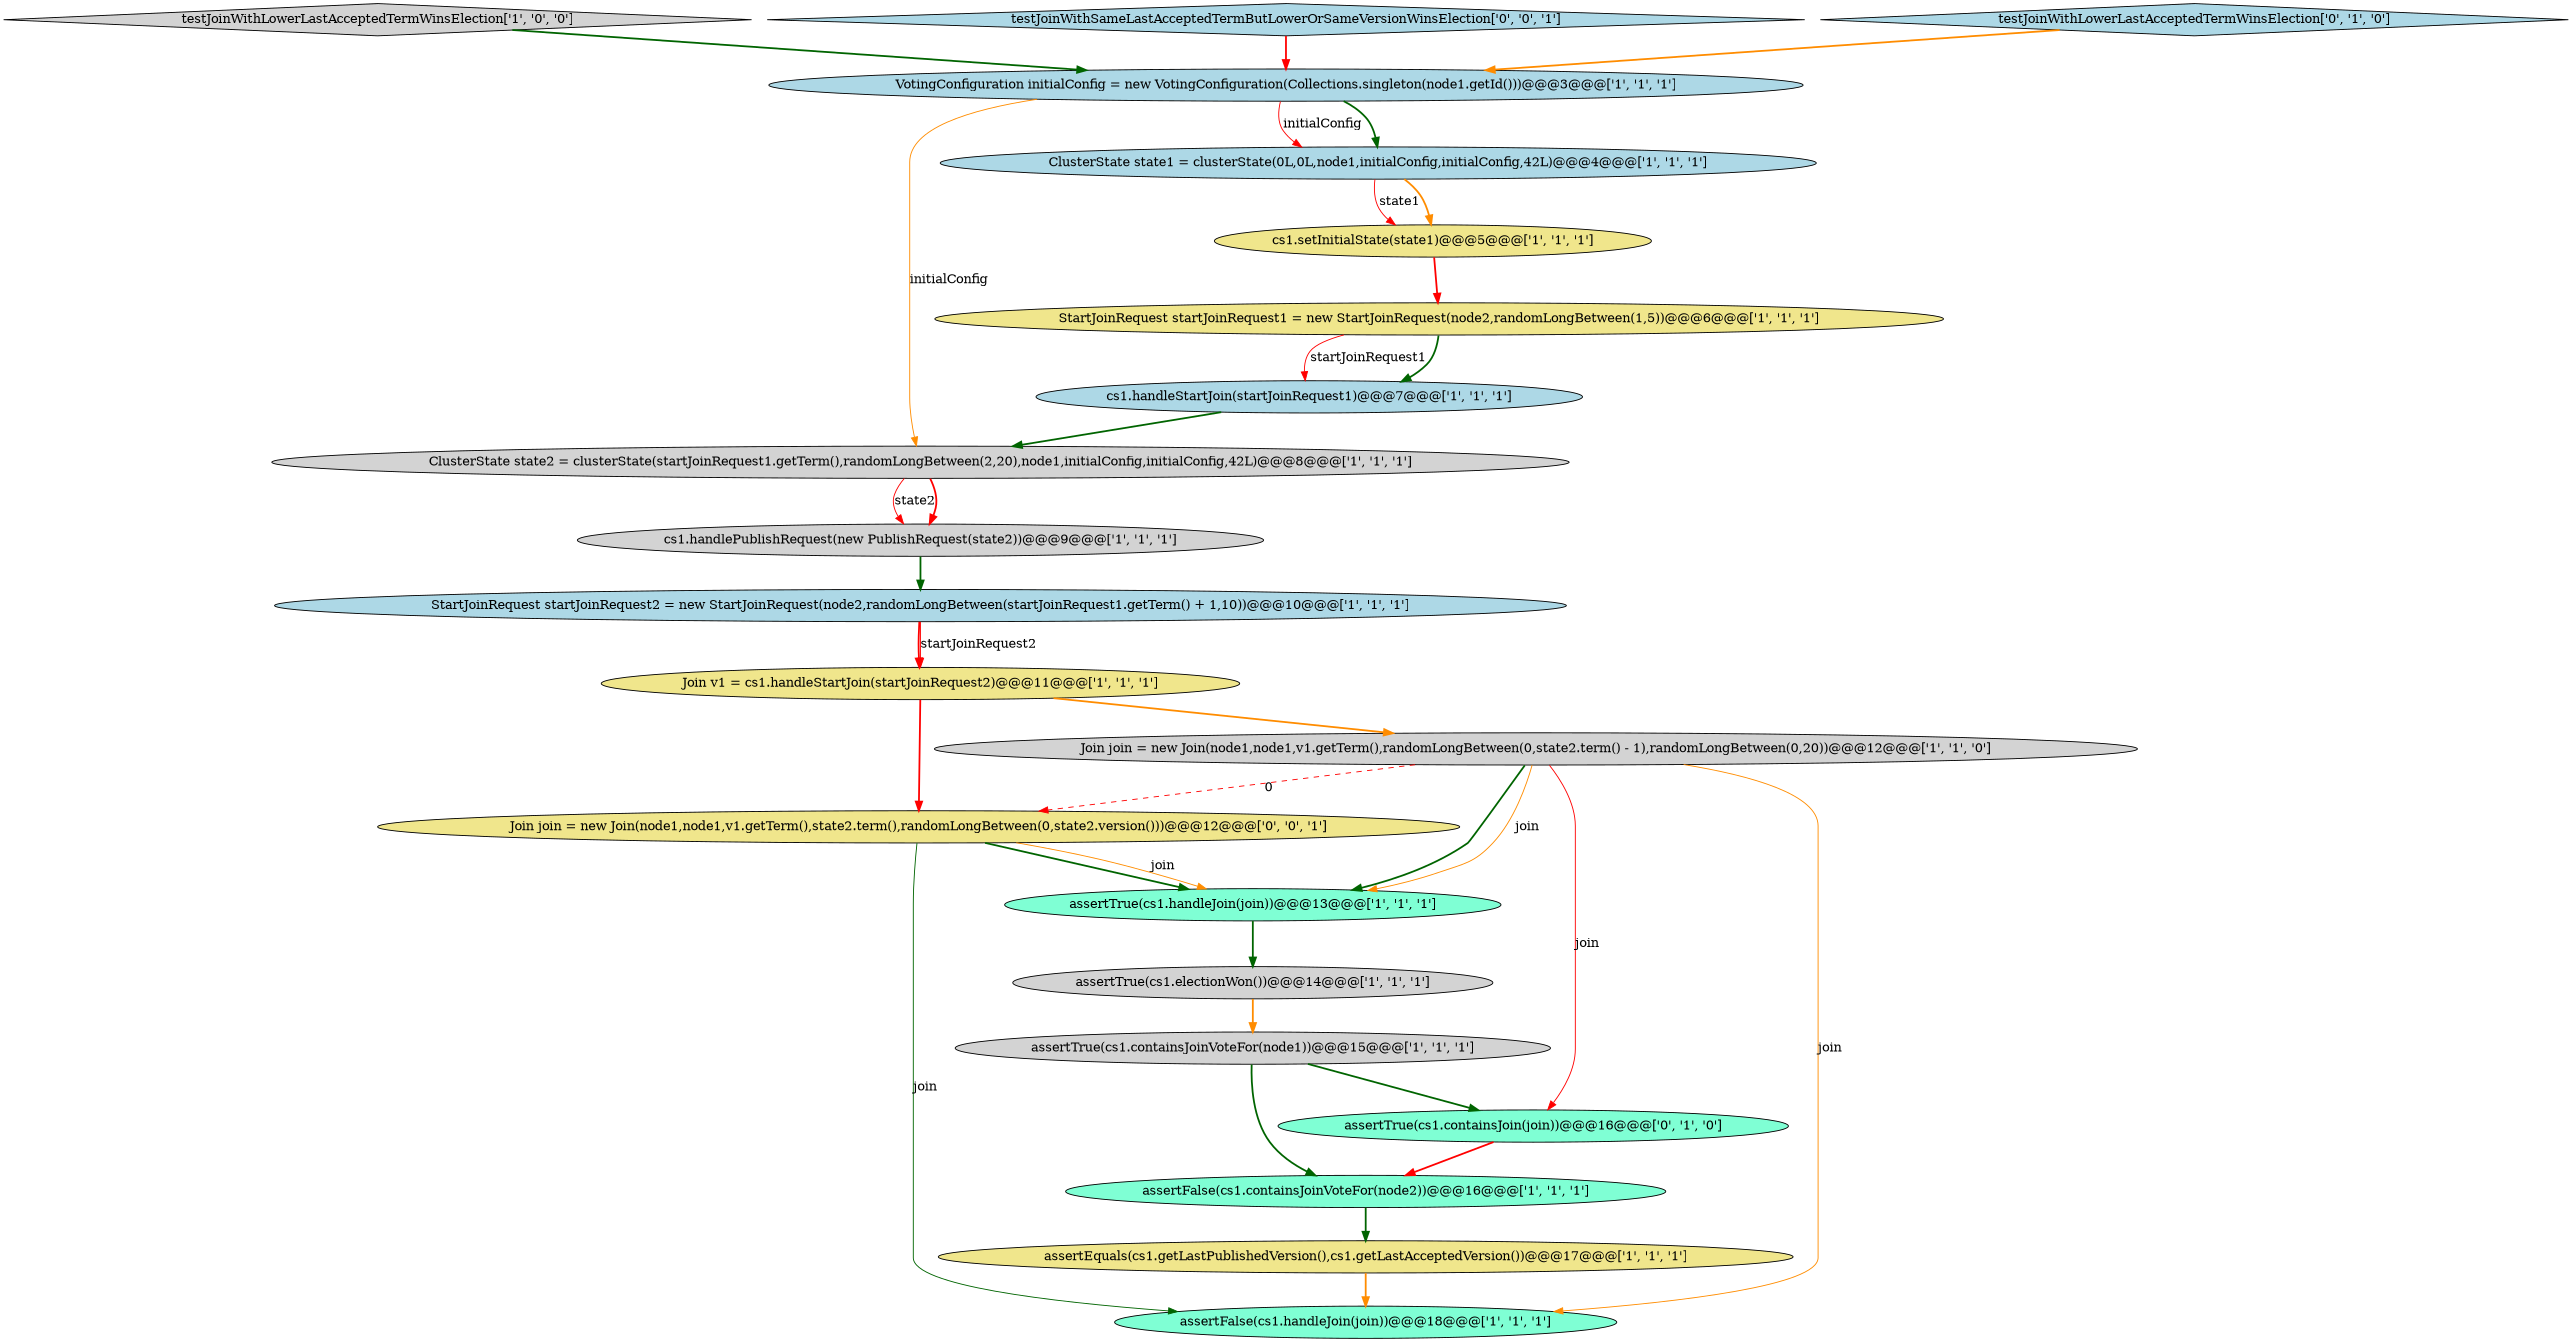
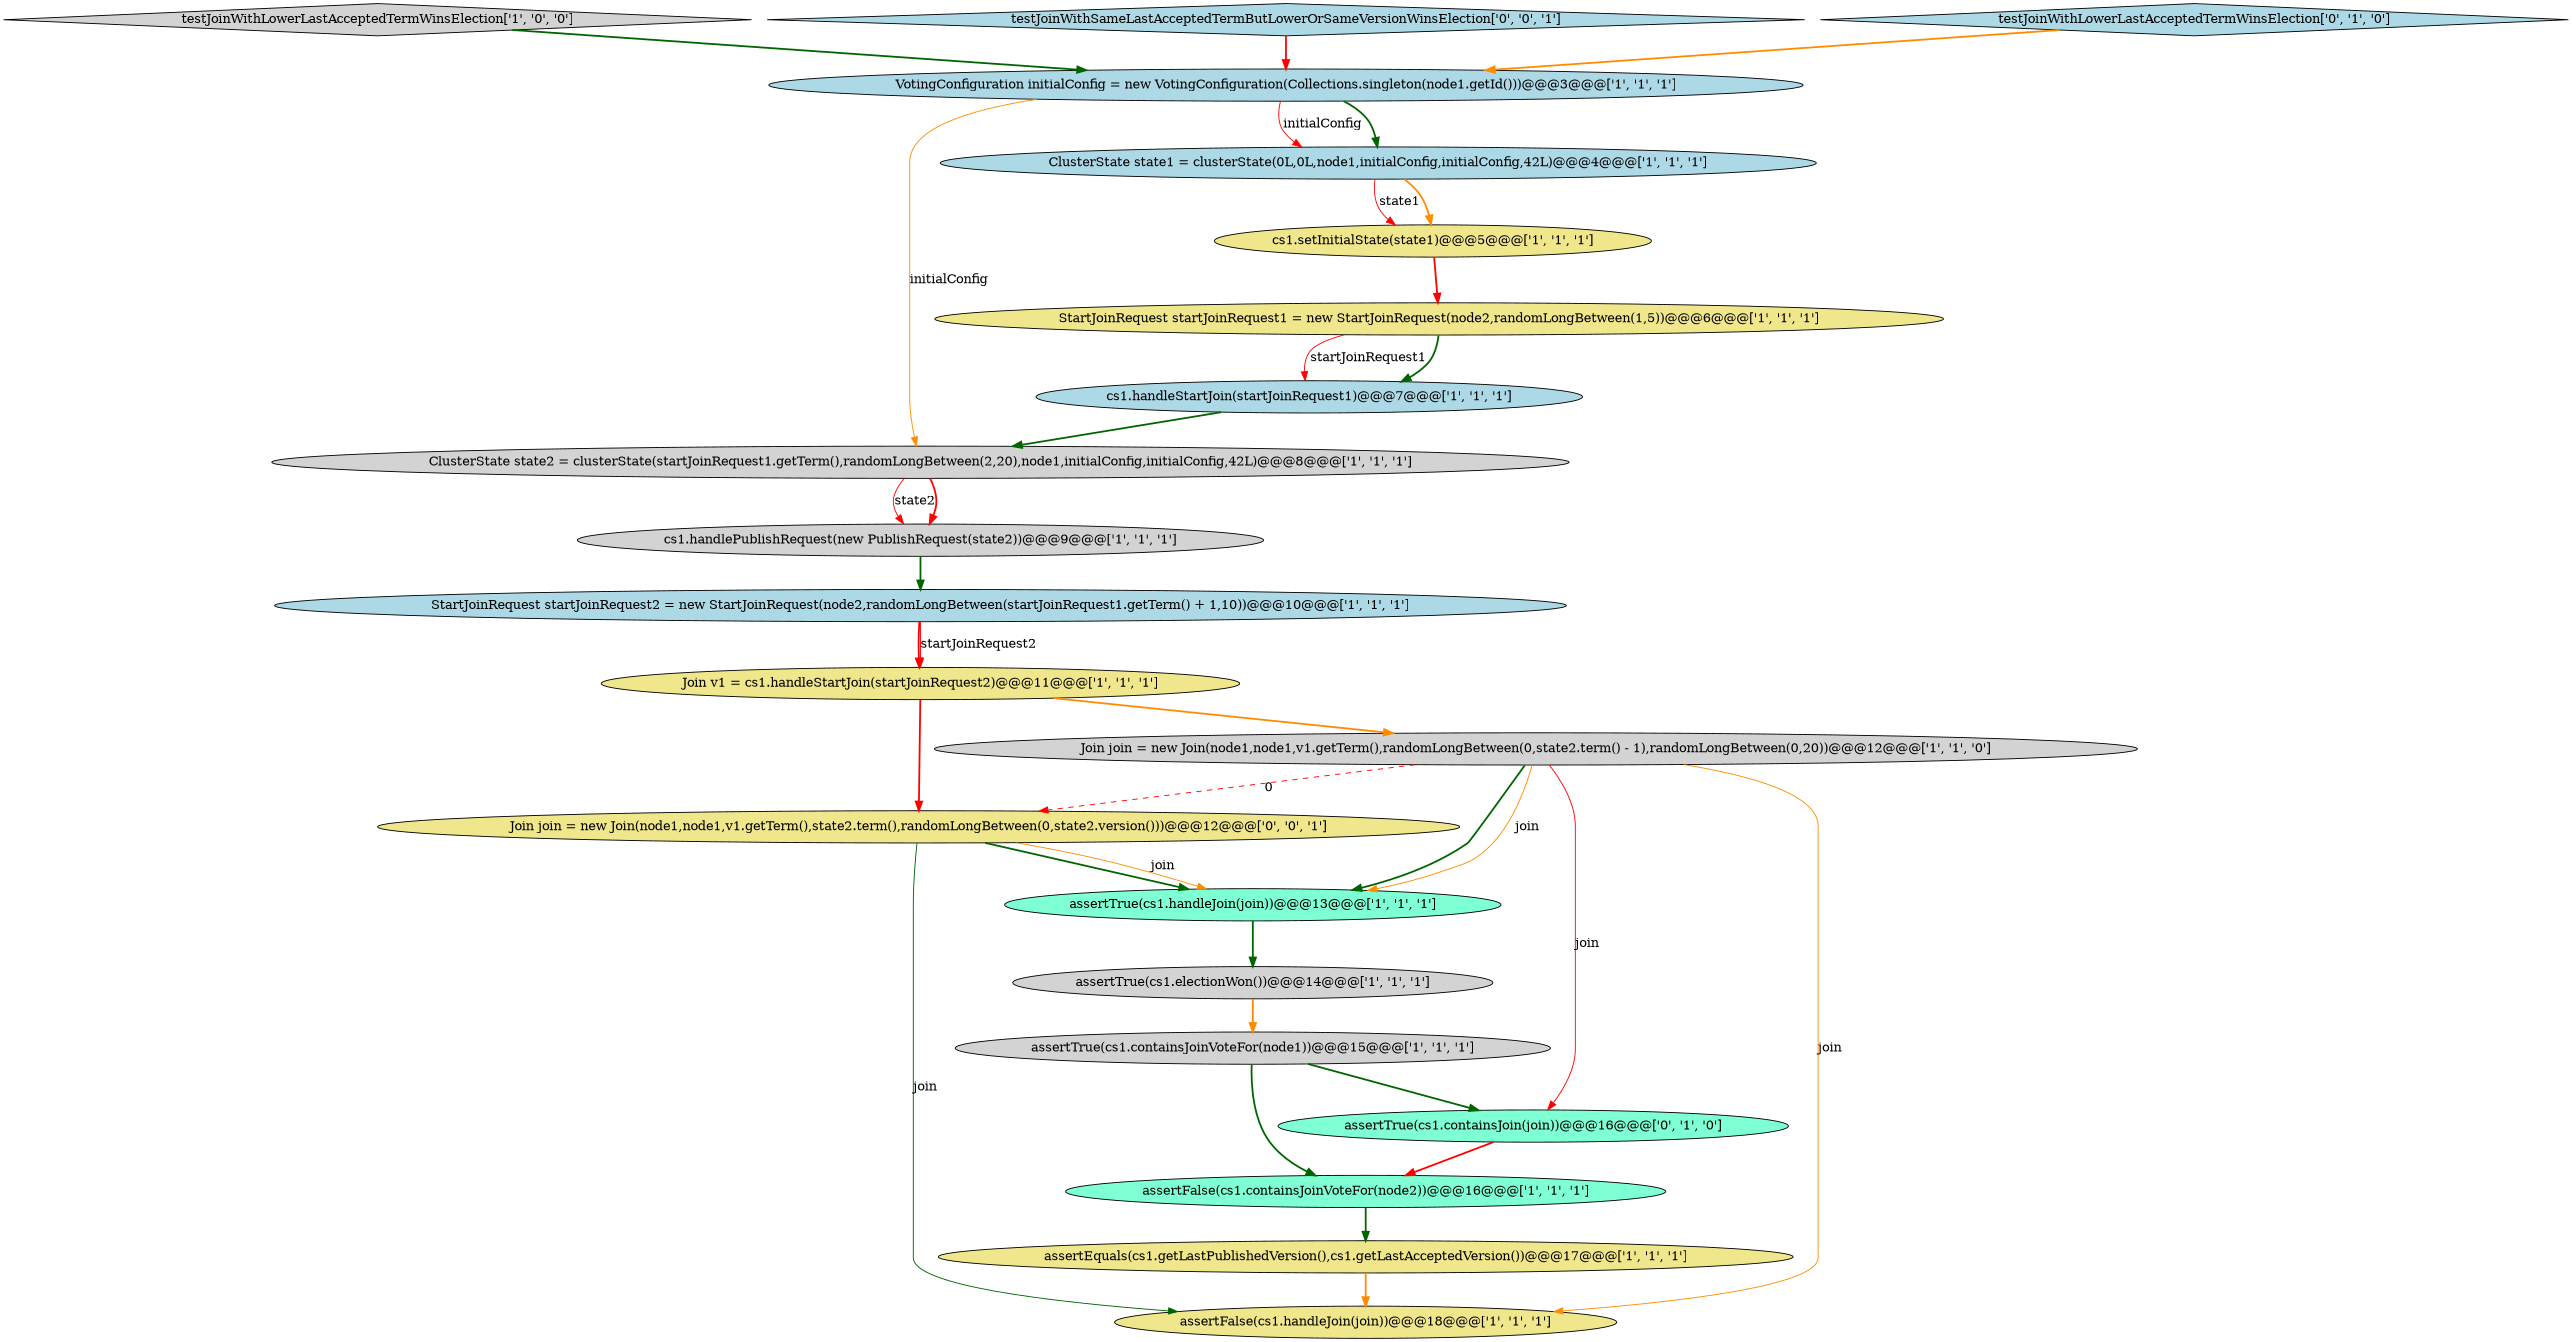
node "assertFalse(cs1.handleJoin(join))@@@18@@@['1', '1', '1']": fillcolor aquamarine -> khaki
